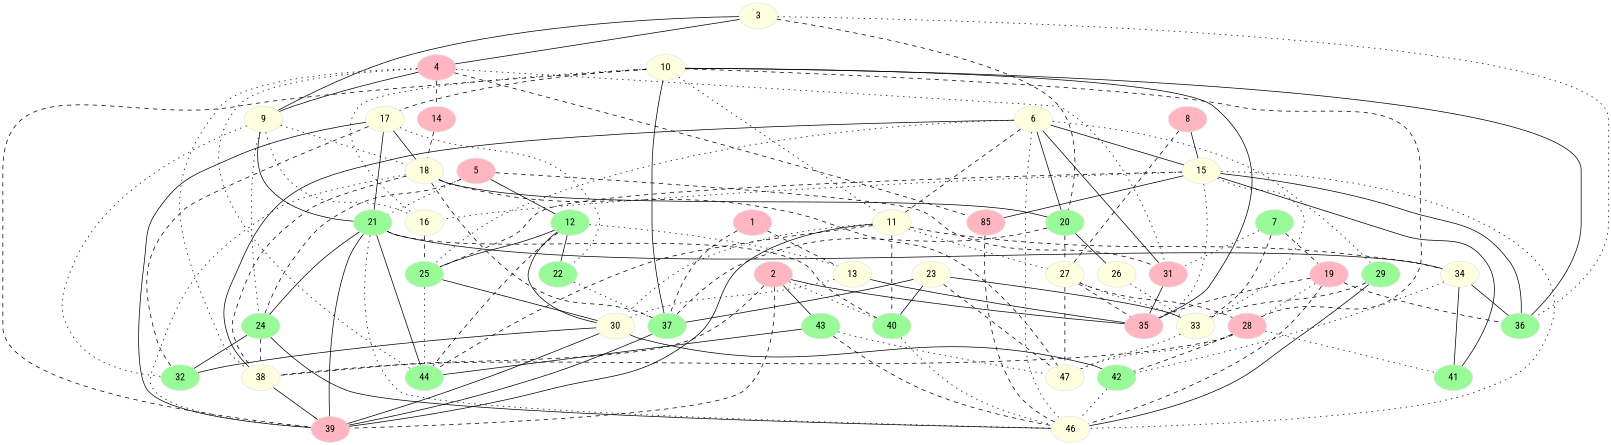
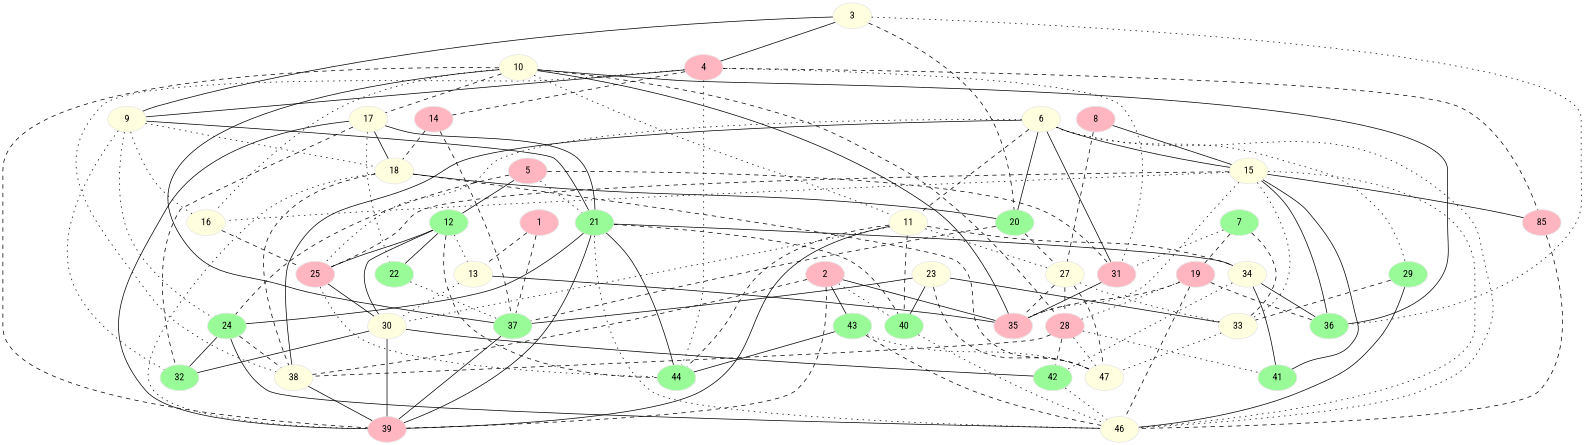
node "25": fillcolor palegreen -> lightpink
node "26": removed
edge "18" -- "37": now "14" -- "37"
